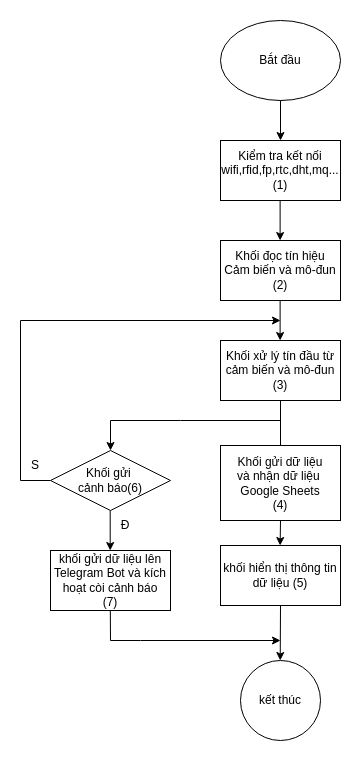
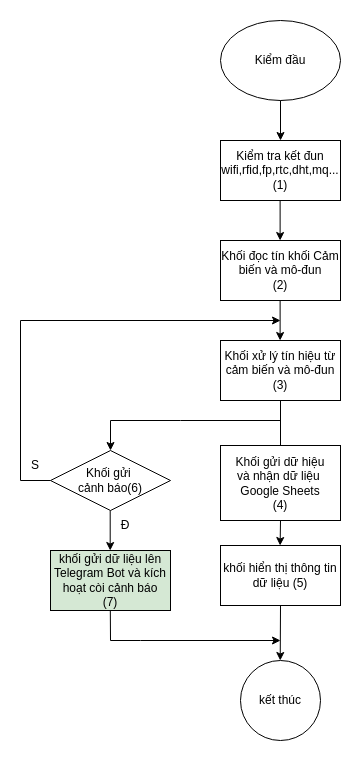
node "Bắt đầu": label "Bắt đầu" -> "Kiểm đầu"
node "Kiểm tra kết nối wifi,rfid,fp,rtc,dht,mq... (1)": label "Kiểm tra kết nối wifi,rfid,fp,rtc,dht,mq... (1)" -> "Kiểm tra kết đun wifi,rfid,fp,rtc,dht,mq... (1)"
node "Khối đọc tín hiệu Cảm biến và mô-đun (2)": label "Khối đọc tín hiệu Cảm biến và mô-đun (2)" -> "Khối đọc tín khối Cảm biến và mô-đun (2)"
node "Khối xử lý tín đầu từ cảm biến và mô-đun (3)": label "Khối xử lý tín đầu từ cảm biến và mô-đun (3)" -> "Khối xử lý tín hiệu từ cảm biến và mô-đun (3)"
node "Khối gửi dữ liệu và nhận dữ liệu Google Sheets (4)": label "Khối gửi dữ liệu và nhận dữ liệu Google Sheets (4)" -> "Khối gửi dữ hiệu và nhận dữ liệu Google Sheets (4)"
node "khối gửi dữ liệu lên Telegram Bot và kích hoạt còi cảnh báo (7)": fillcolor #ffffff -> #d5e8d4
